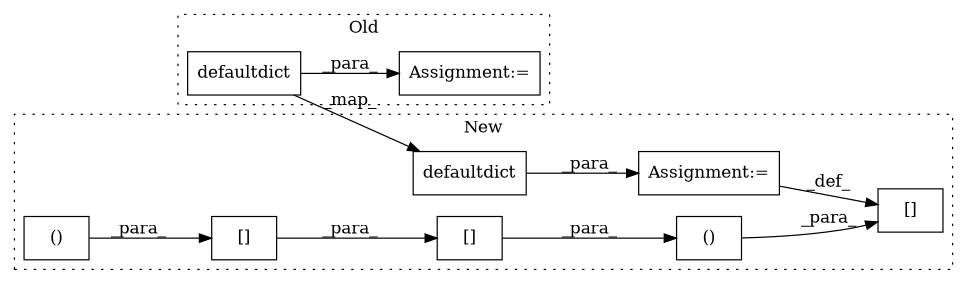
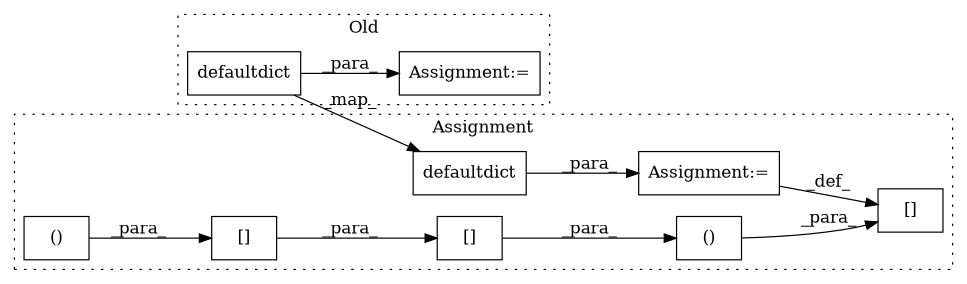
cluster "New": label "New" -> "Assignment"
